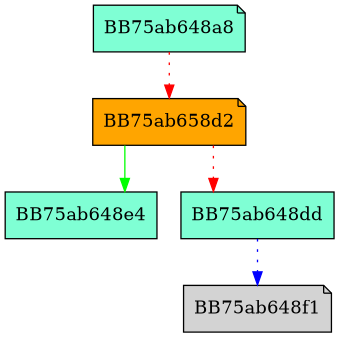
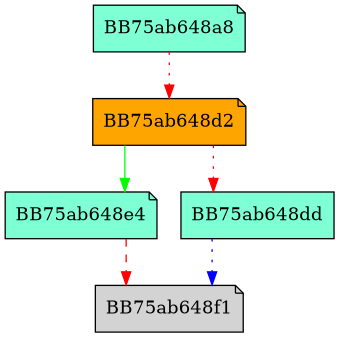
node "BB75ab658d2": label "BB75ab658d2" -> "BB75ab648d2"
node "BB75ab648e4": shape box -> note
edge "BB75ab648e4" -> "BB75ab648f1": added
